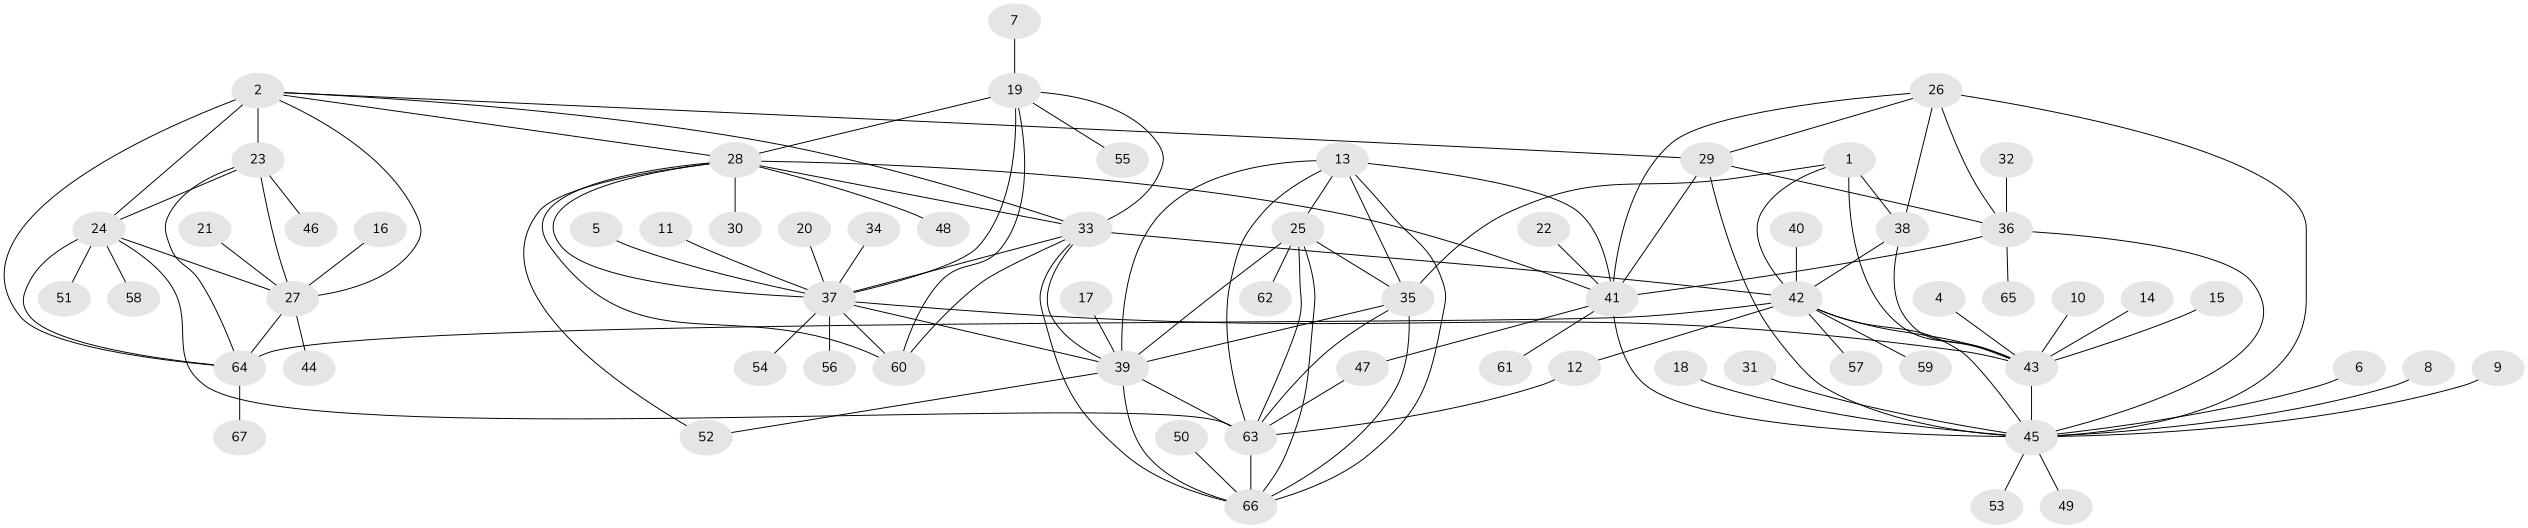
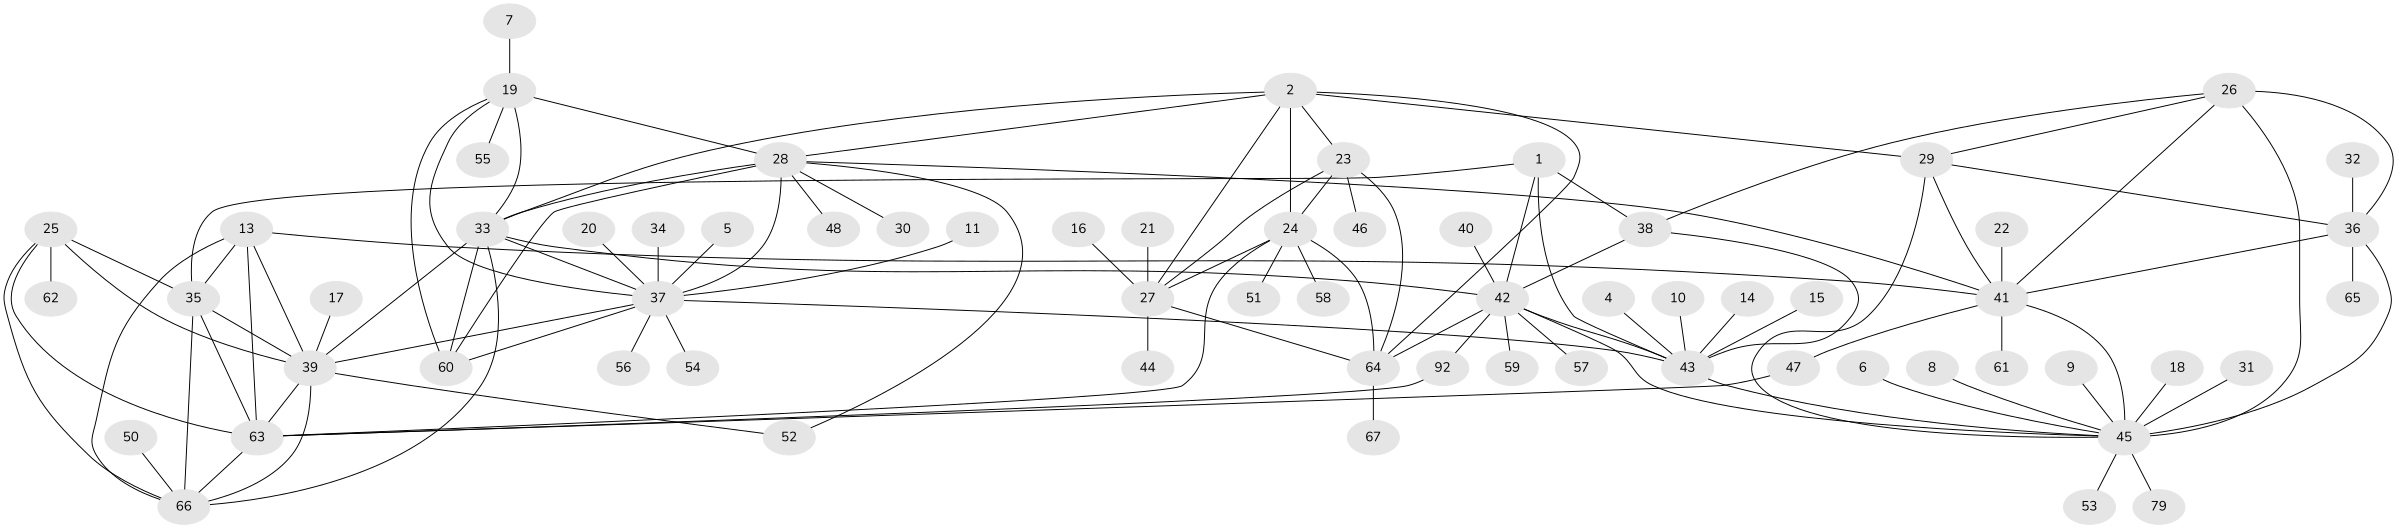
edge "13" -- "25": removed
node "12": label "12" -> "92"
node "49": label "49" -> "79"
